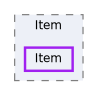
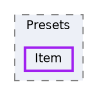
cluster "Item": label "Item" -> "Presets"
